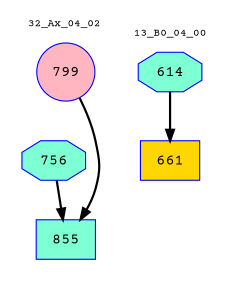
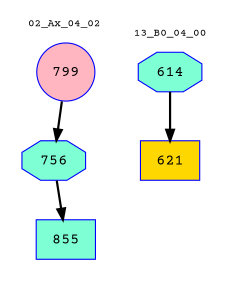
cluster "32_Ax_04_02": label "32_Ax_04_02" -> "02_Ax_04_02"
edge "799" -> "855": now "799" -> "756"
node "661": label "661" -> "621"
